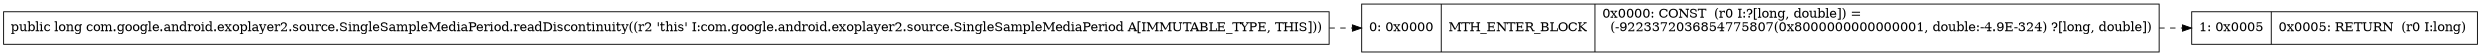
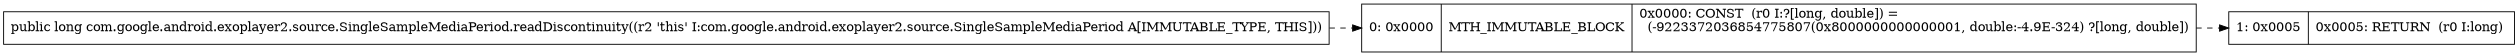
node "0: 0x0000": text "MTH_ENTER_BLOCK" -> "MTH_IMMUTABLE_BLOCK"
